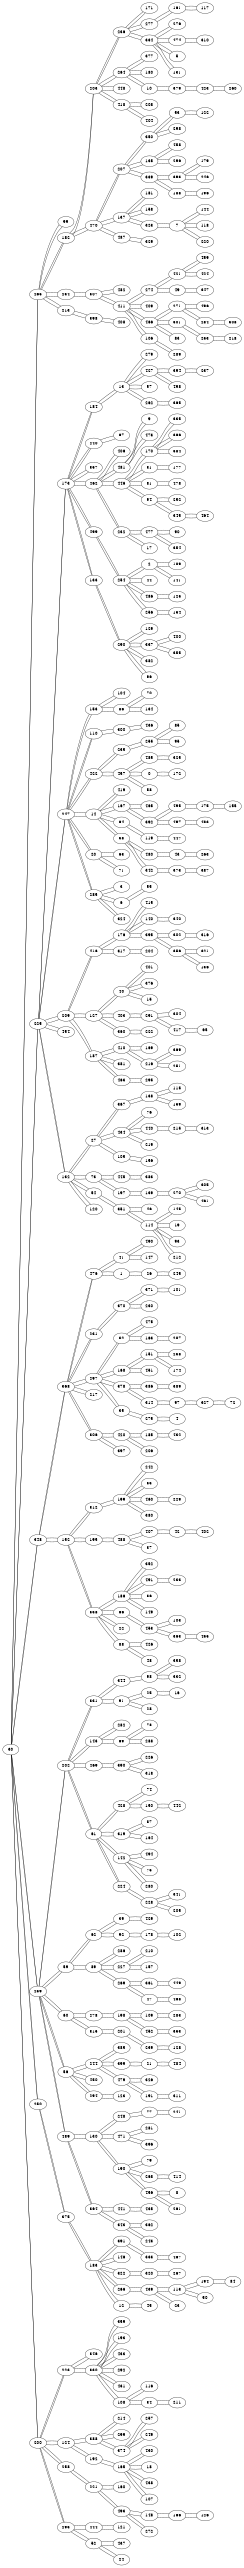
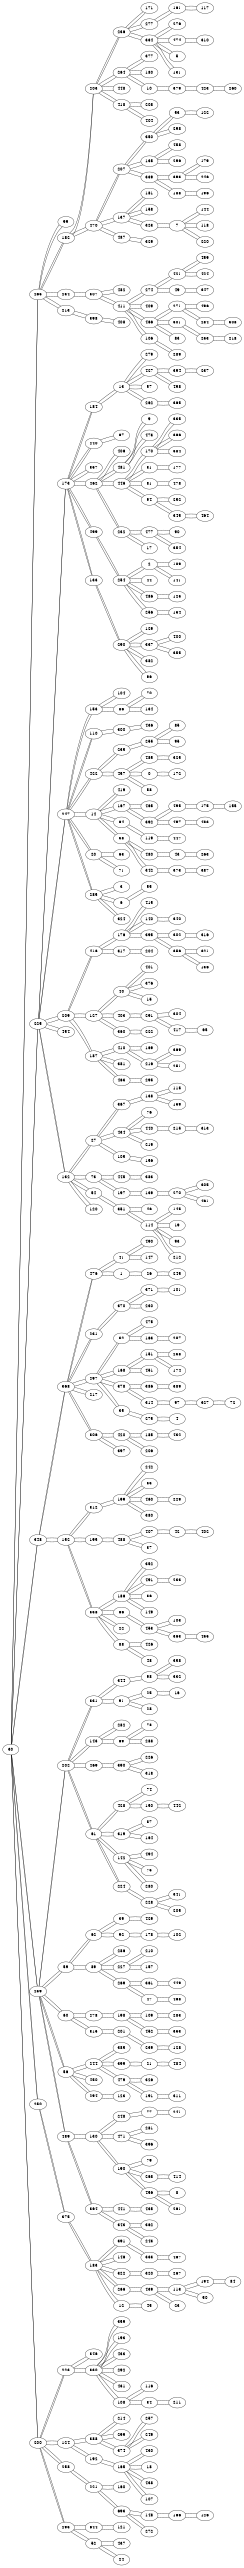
node "493": label "493" -> "693"
node "444": label "444" -> "644"
